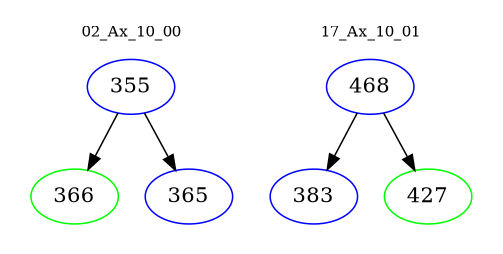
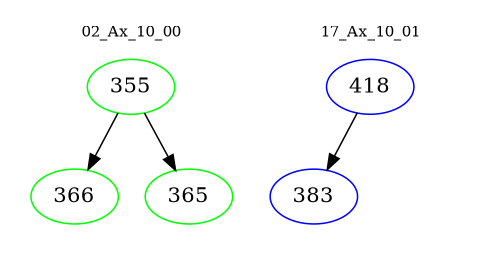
node "355": color blue -> green
node "468": label "468" -> "418"
node "365": color blue -> green
node "427": removed
